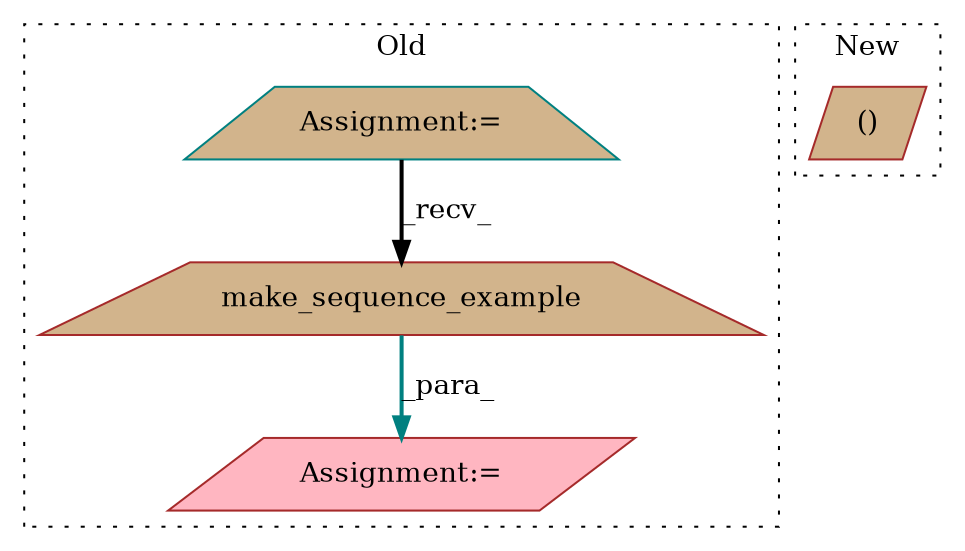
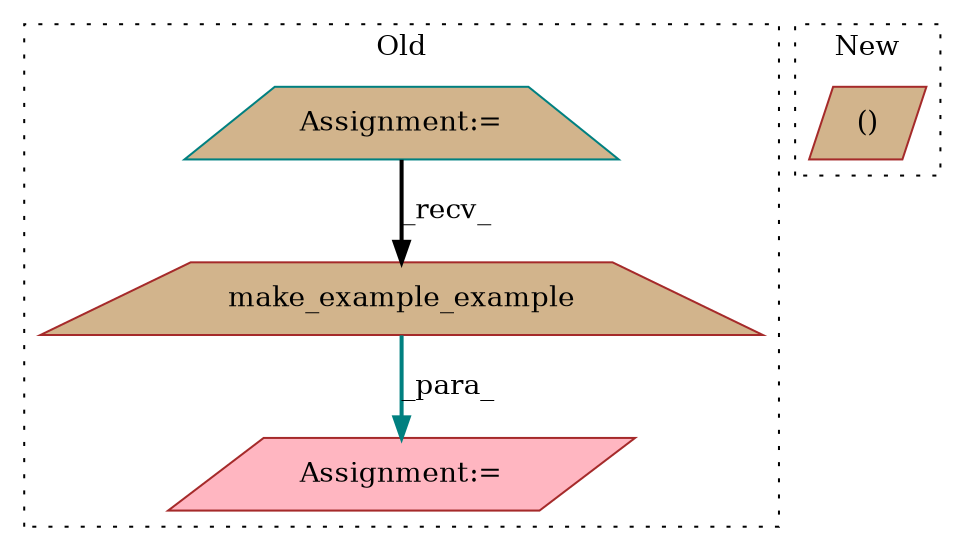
node "make_sequence_example": label "make_sequence_example" -> "make_example_example"
